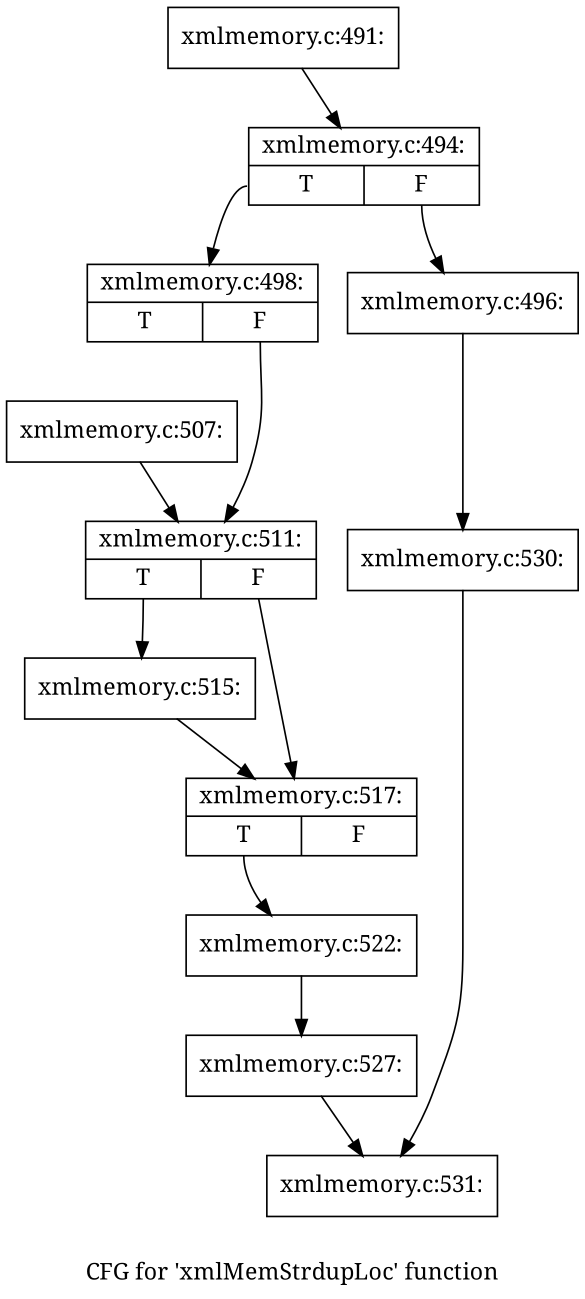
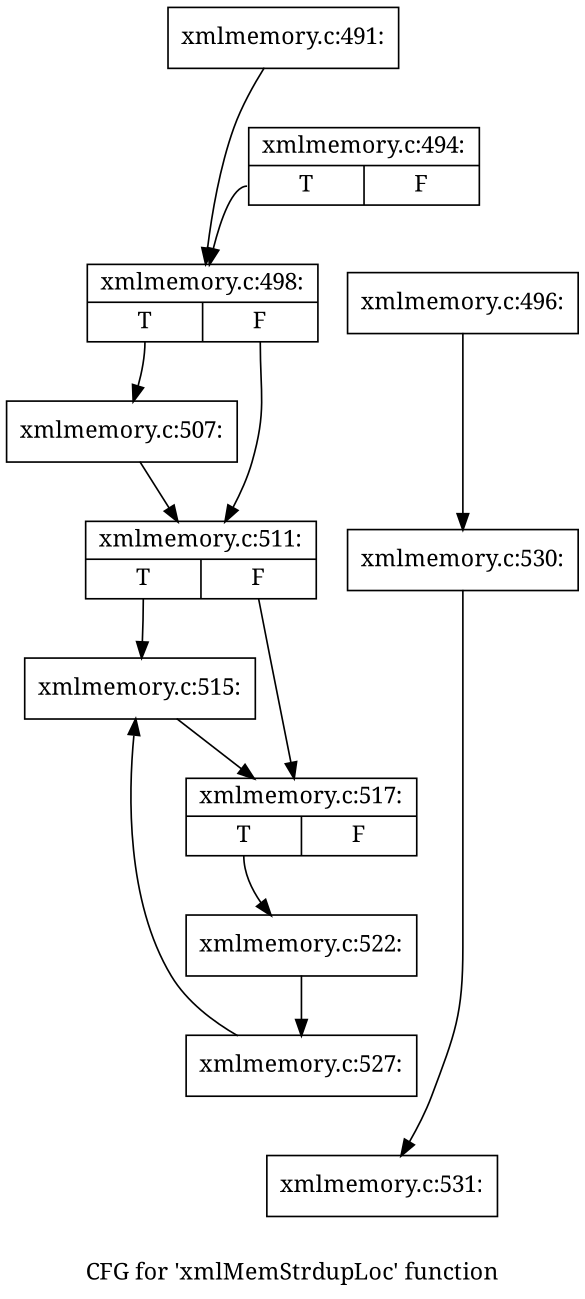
edge "xmlmemory.c:491:" -> "xmlmemory.c:494:": now "xmlmemory.c:491:" -> "xmlmemory.c:498:"
edge "xmlmemory.c:494:" -> "xmlmemory.c:496:": removed
edge "xmlmemory.c:498:" -> "xmlmemory.c:507:": added
edge "xmlmemory.c:527:" -> "xmlmemory.c:531:": now "xmlmemory.c:527:" -> "xmlmemory.c:515:"
